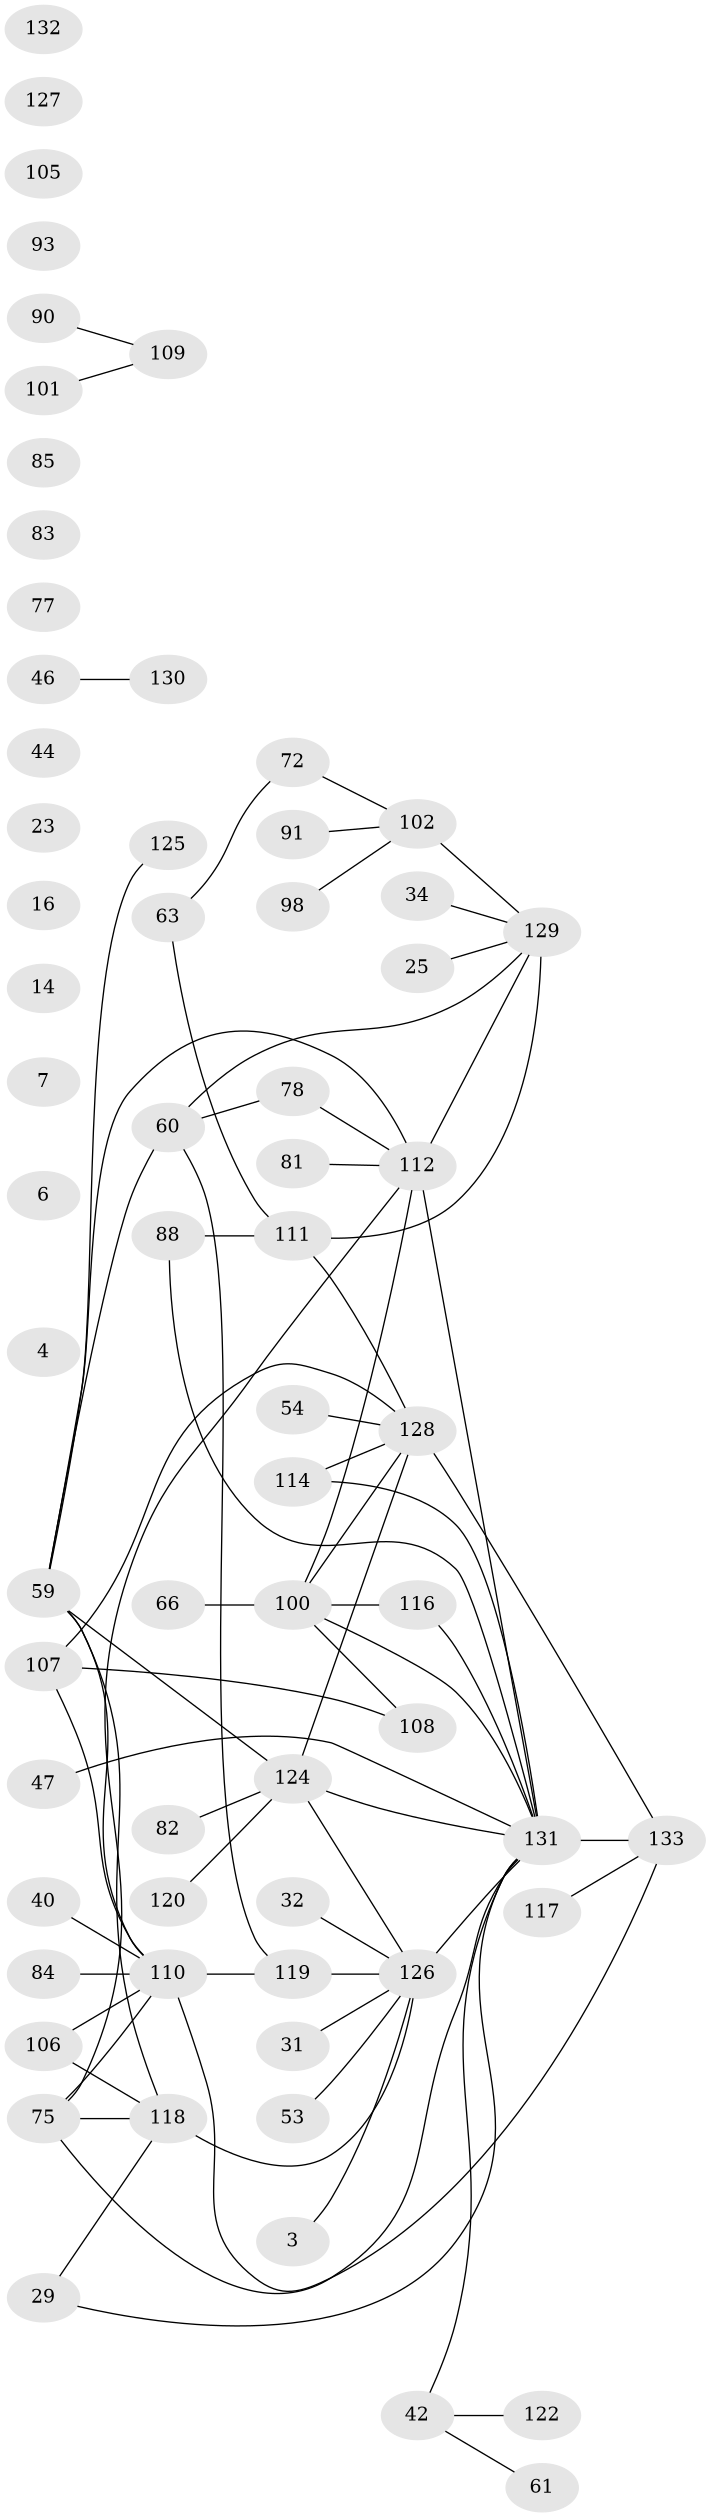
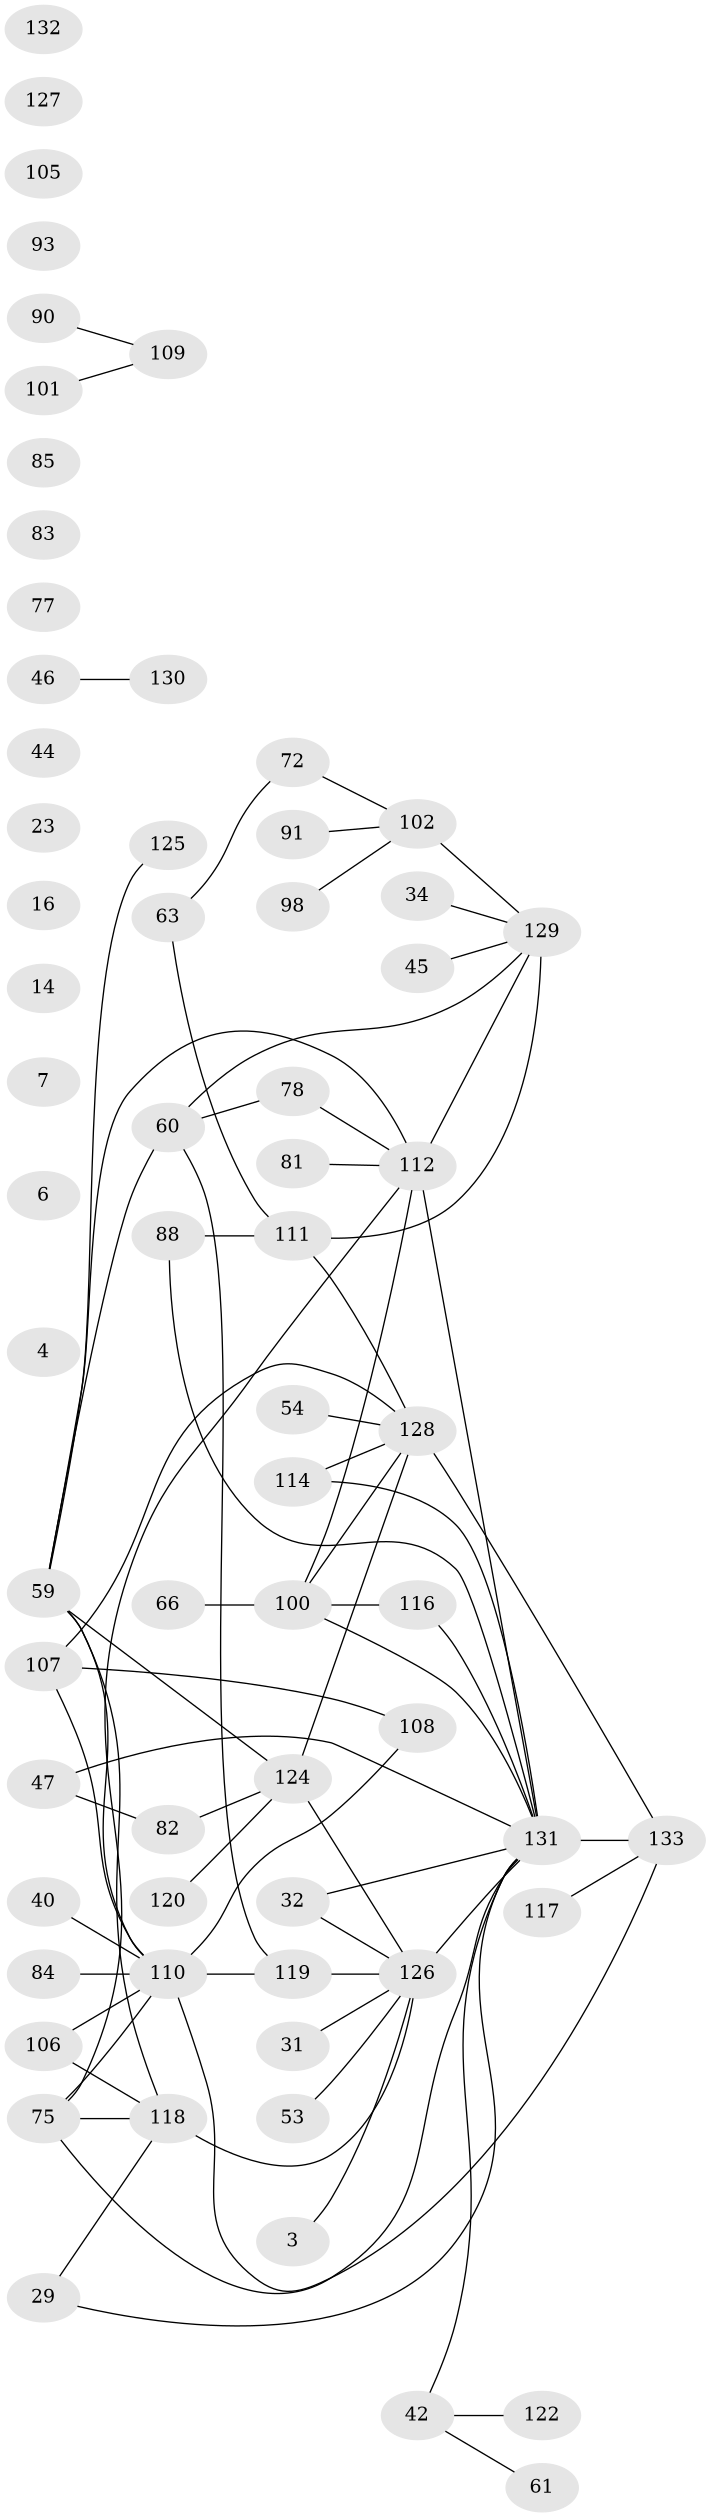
node "25": label "25" -> "45"
edge "100" -- "108": now "110" -- "108"
edge "47" -- "82": added
edge "124" -- "131": now "32" -- "131"
